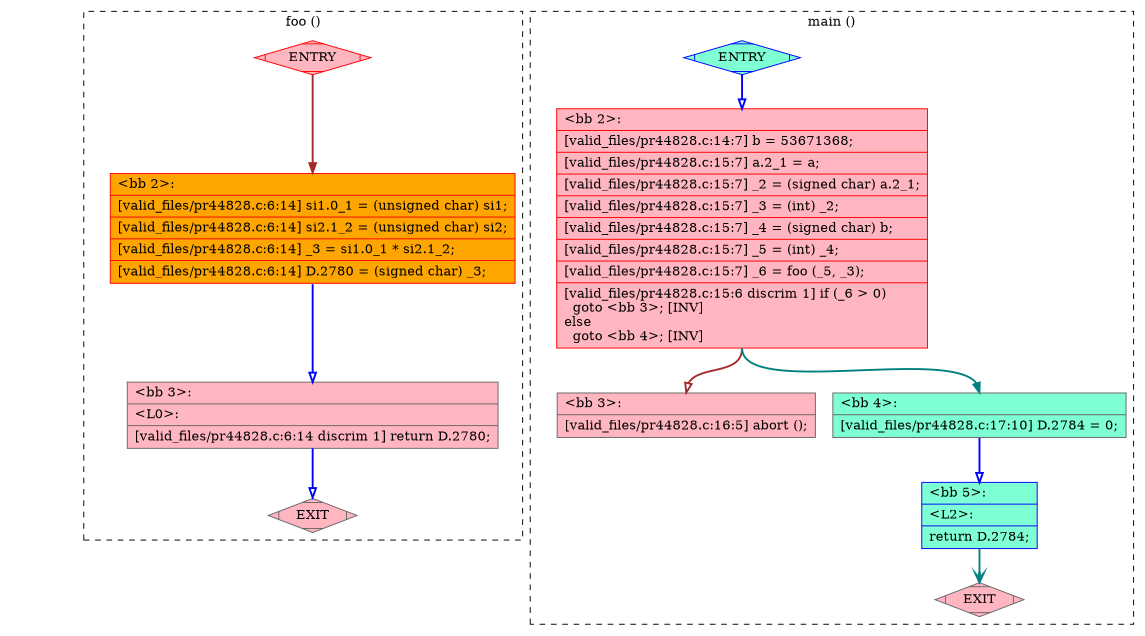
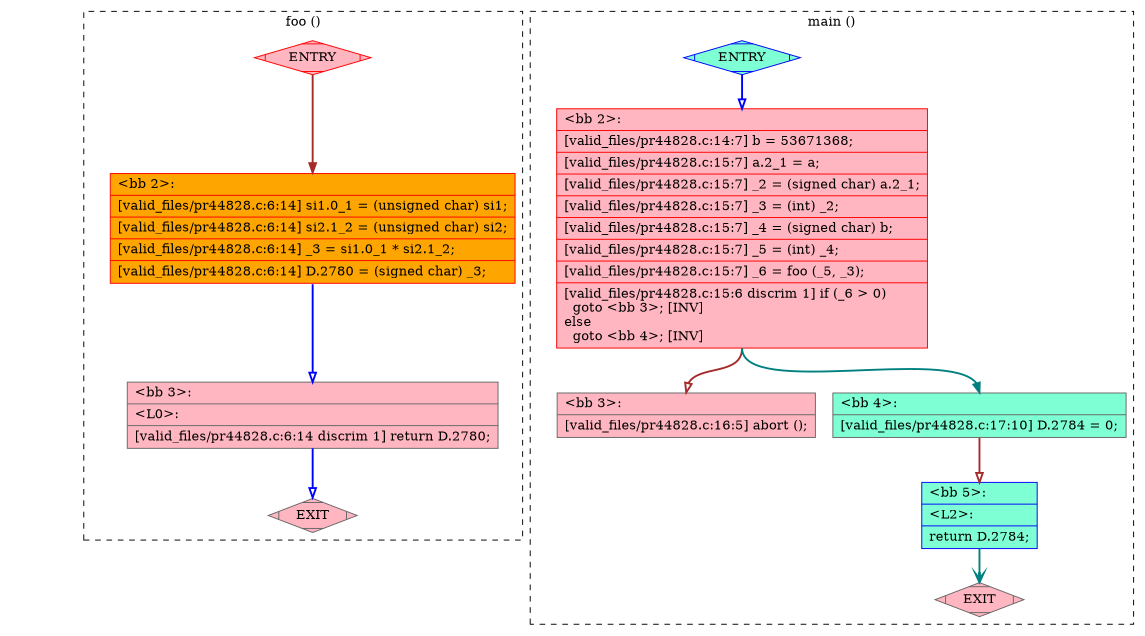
edge "<bb 4>:" -> "<bb 5>:": color blue -> brown
